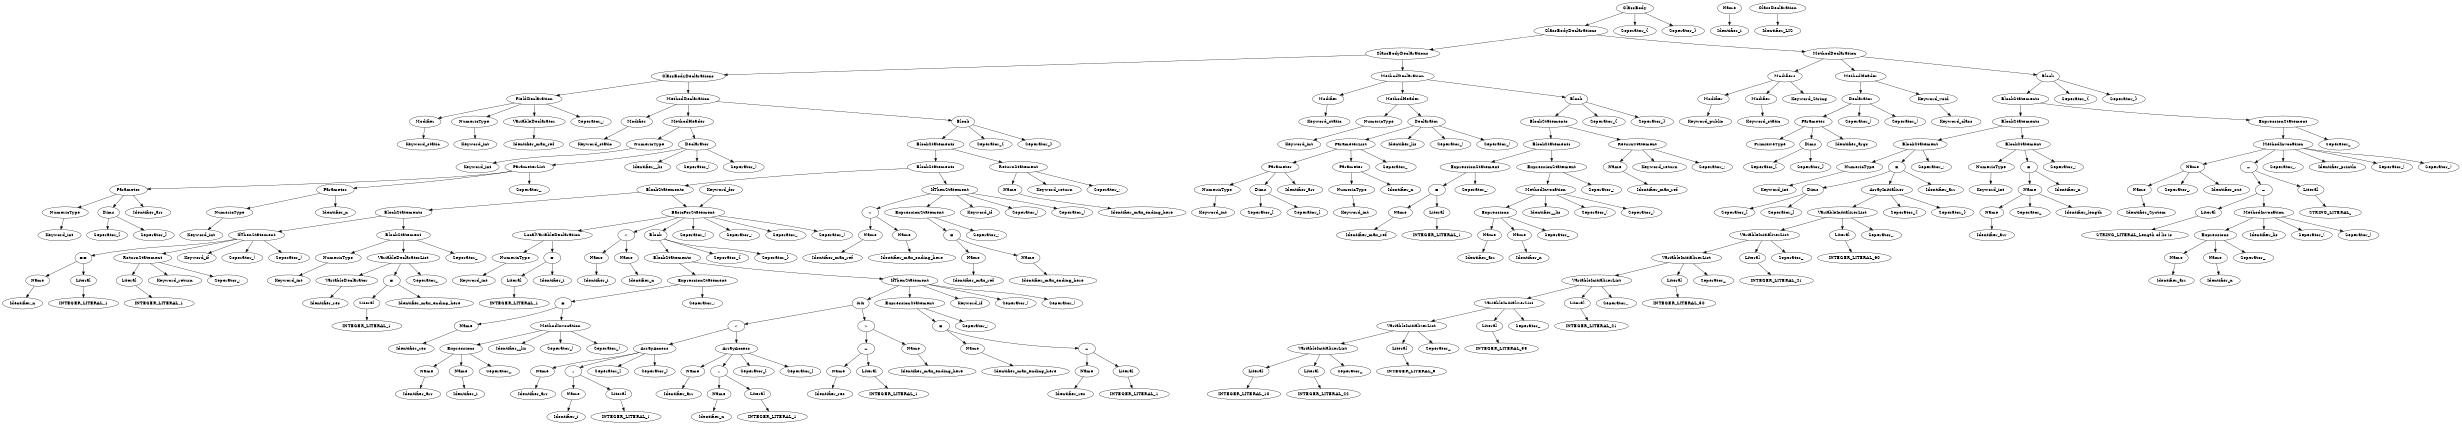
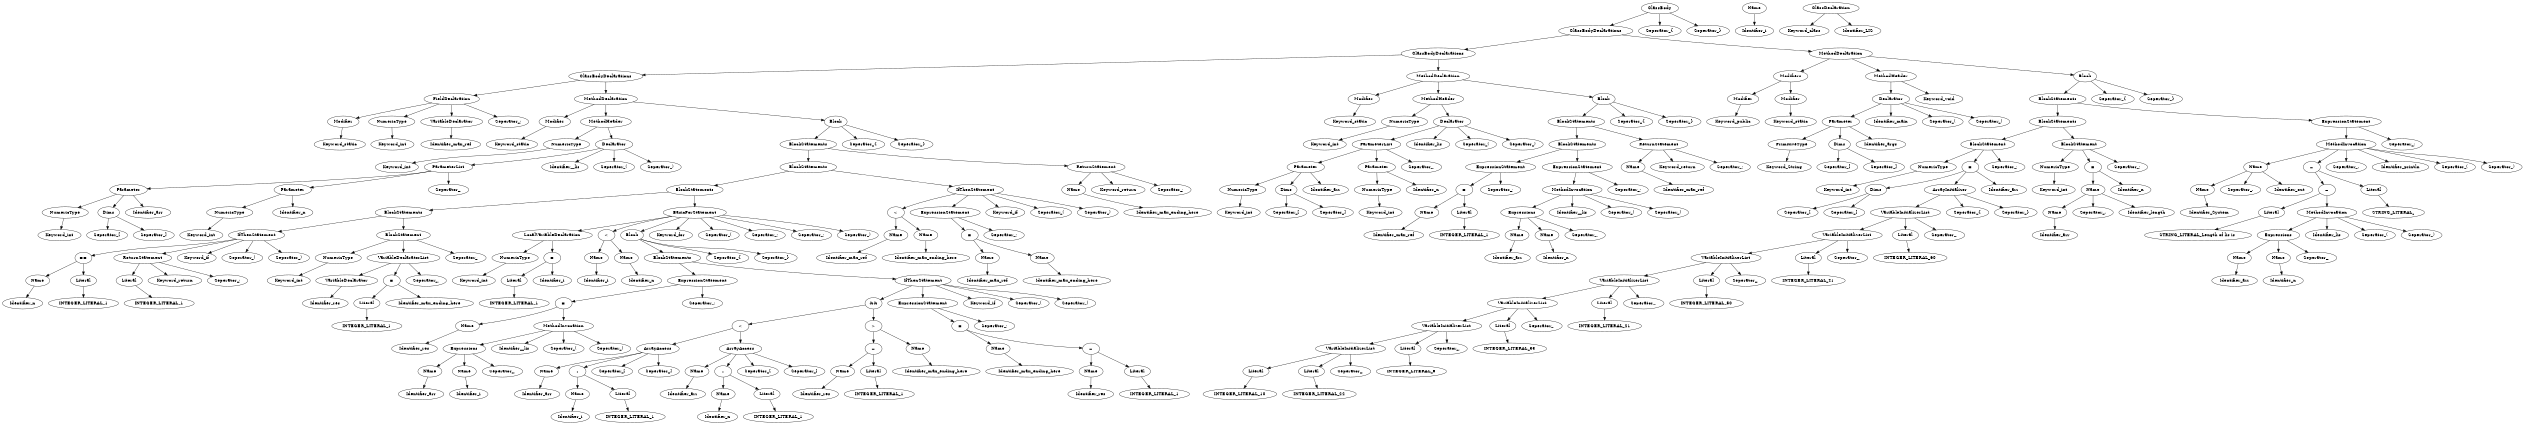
edge "Modifiers" -> "Keyword_String": now "PrimitiveType" -> "Keyword_String"
edge "Keyword_void" -> "Keyword_class": now "ClassDeclaration" -> "Keyword_class"
node "Identifier_main": added
edge "Keyword_for" -> "BasicForStatement": reversed
